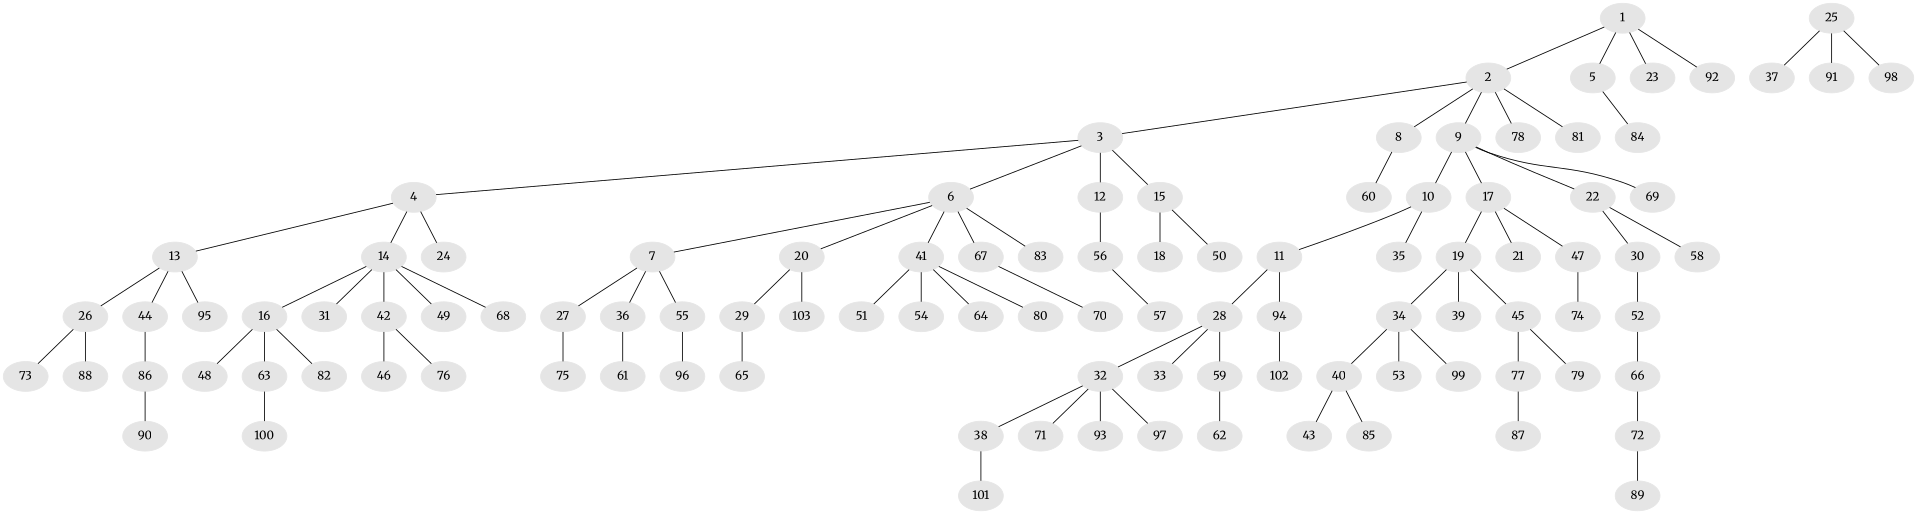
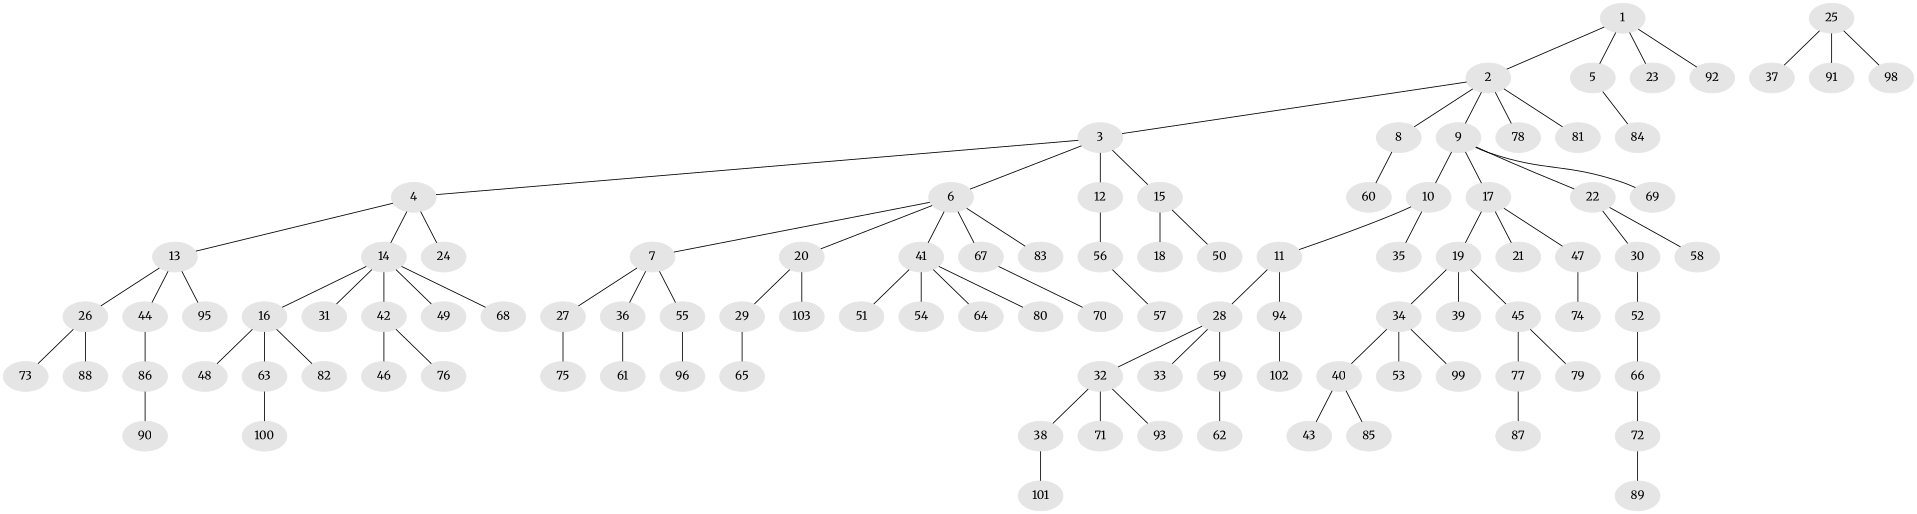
node "97": removed
